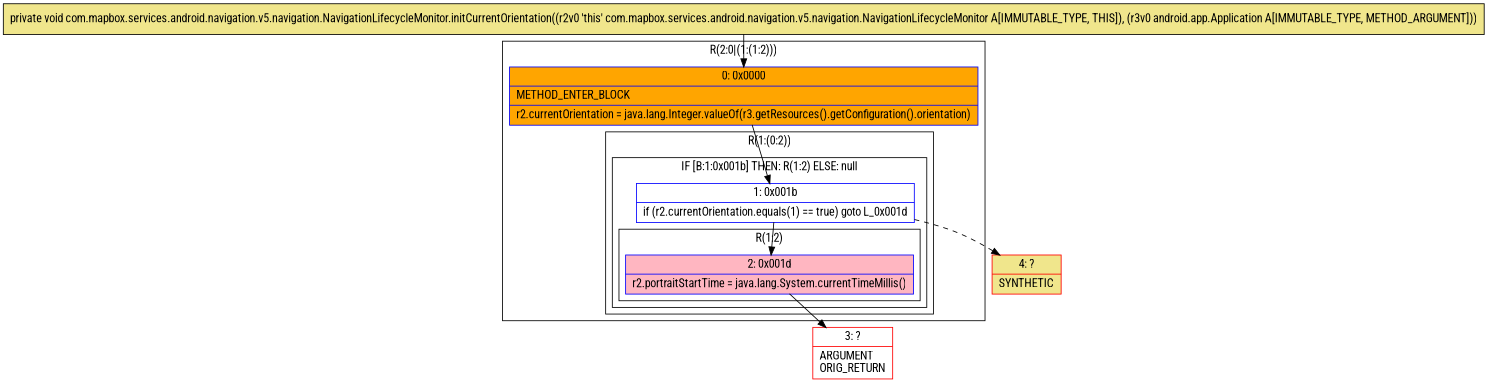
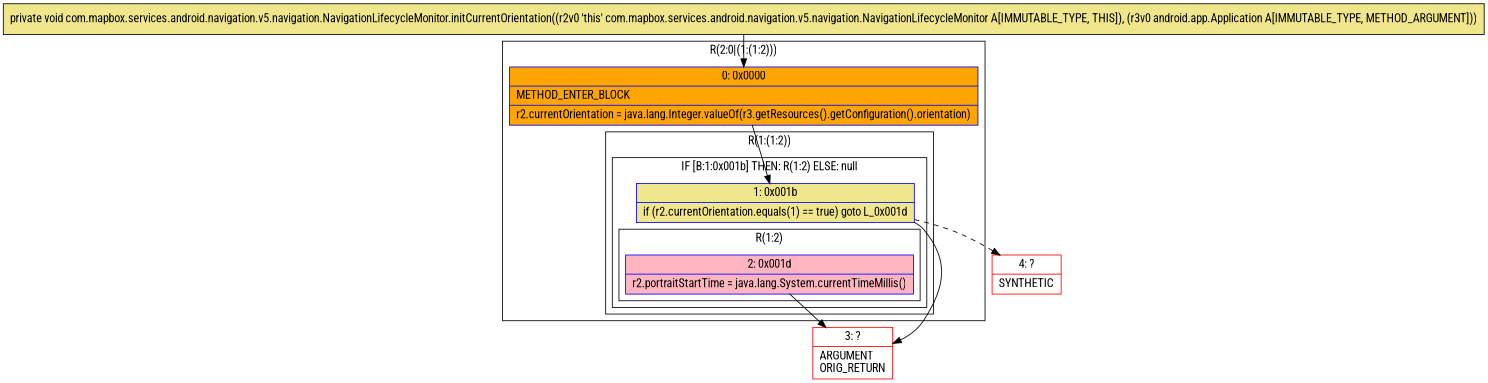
cluster "R(1:(0:2))": label "R(1:(0:2))" -> "R(1:(1:2))"
node "1: 0x001b": fillcolor white -> khaki
edge "1: 0x001b" -> "2: 0x001d": now "1: 0x001b" -> "3: ?"
node "4: ?": fillcolor khaki -> white
